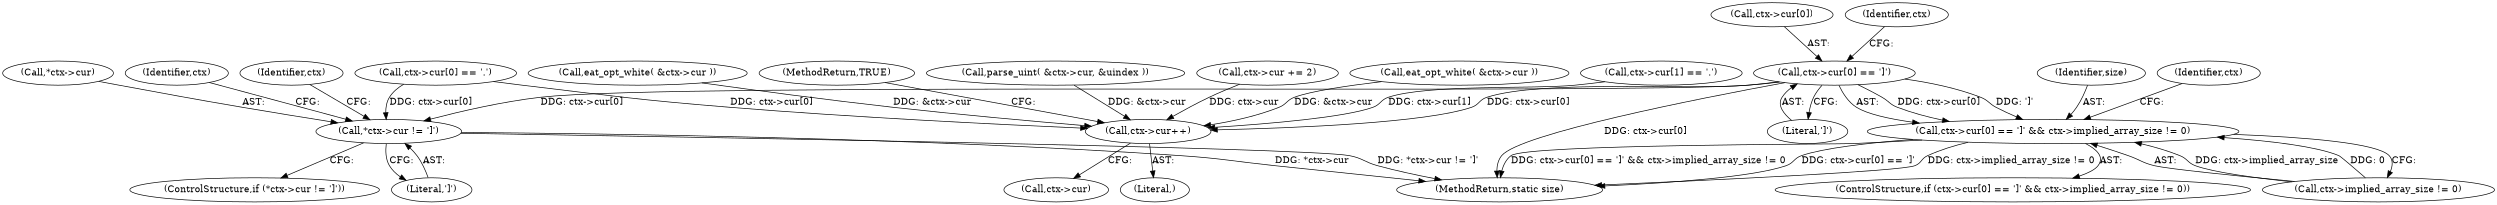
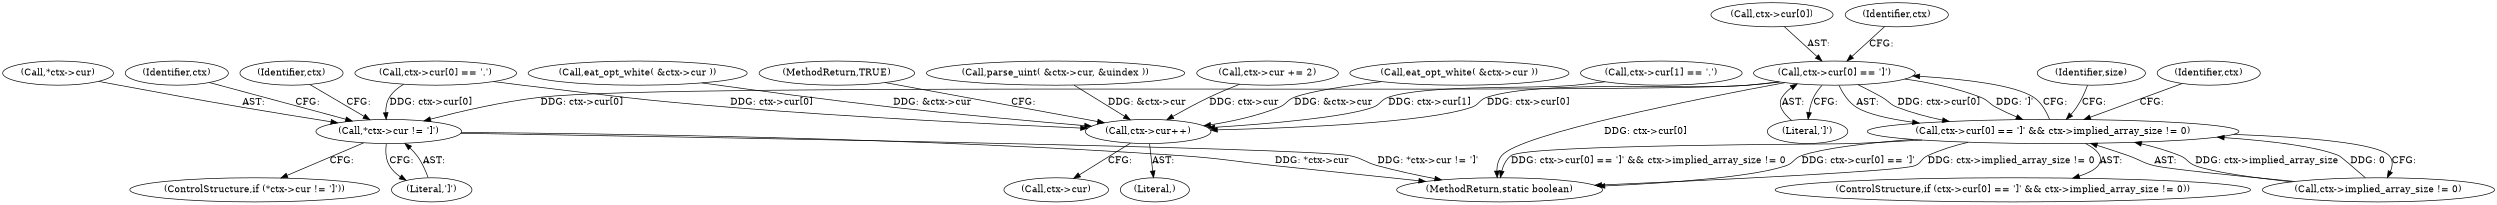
edge "(Call,ctx->cur[0] == ']' && ctx->implied_array_size != 0)" -> "(Call,ctx->cur[0] == ']')": added, label "CFG:"
edge "(Identifier,size)" -> "(Call,ctx->cur[0] == ']' && ctx->implied_array_size != 0)": label "AST: " -> "CFG: "
node "(MethodReturn,static size)": label "(MethodReturn,static size)" -> "(MethodReturn,static boolean)"
